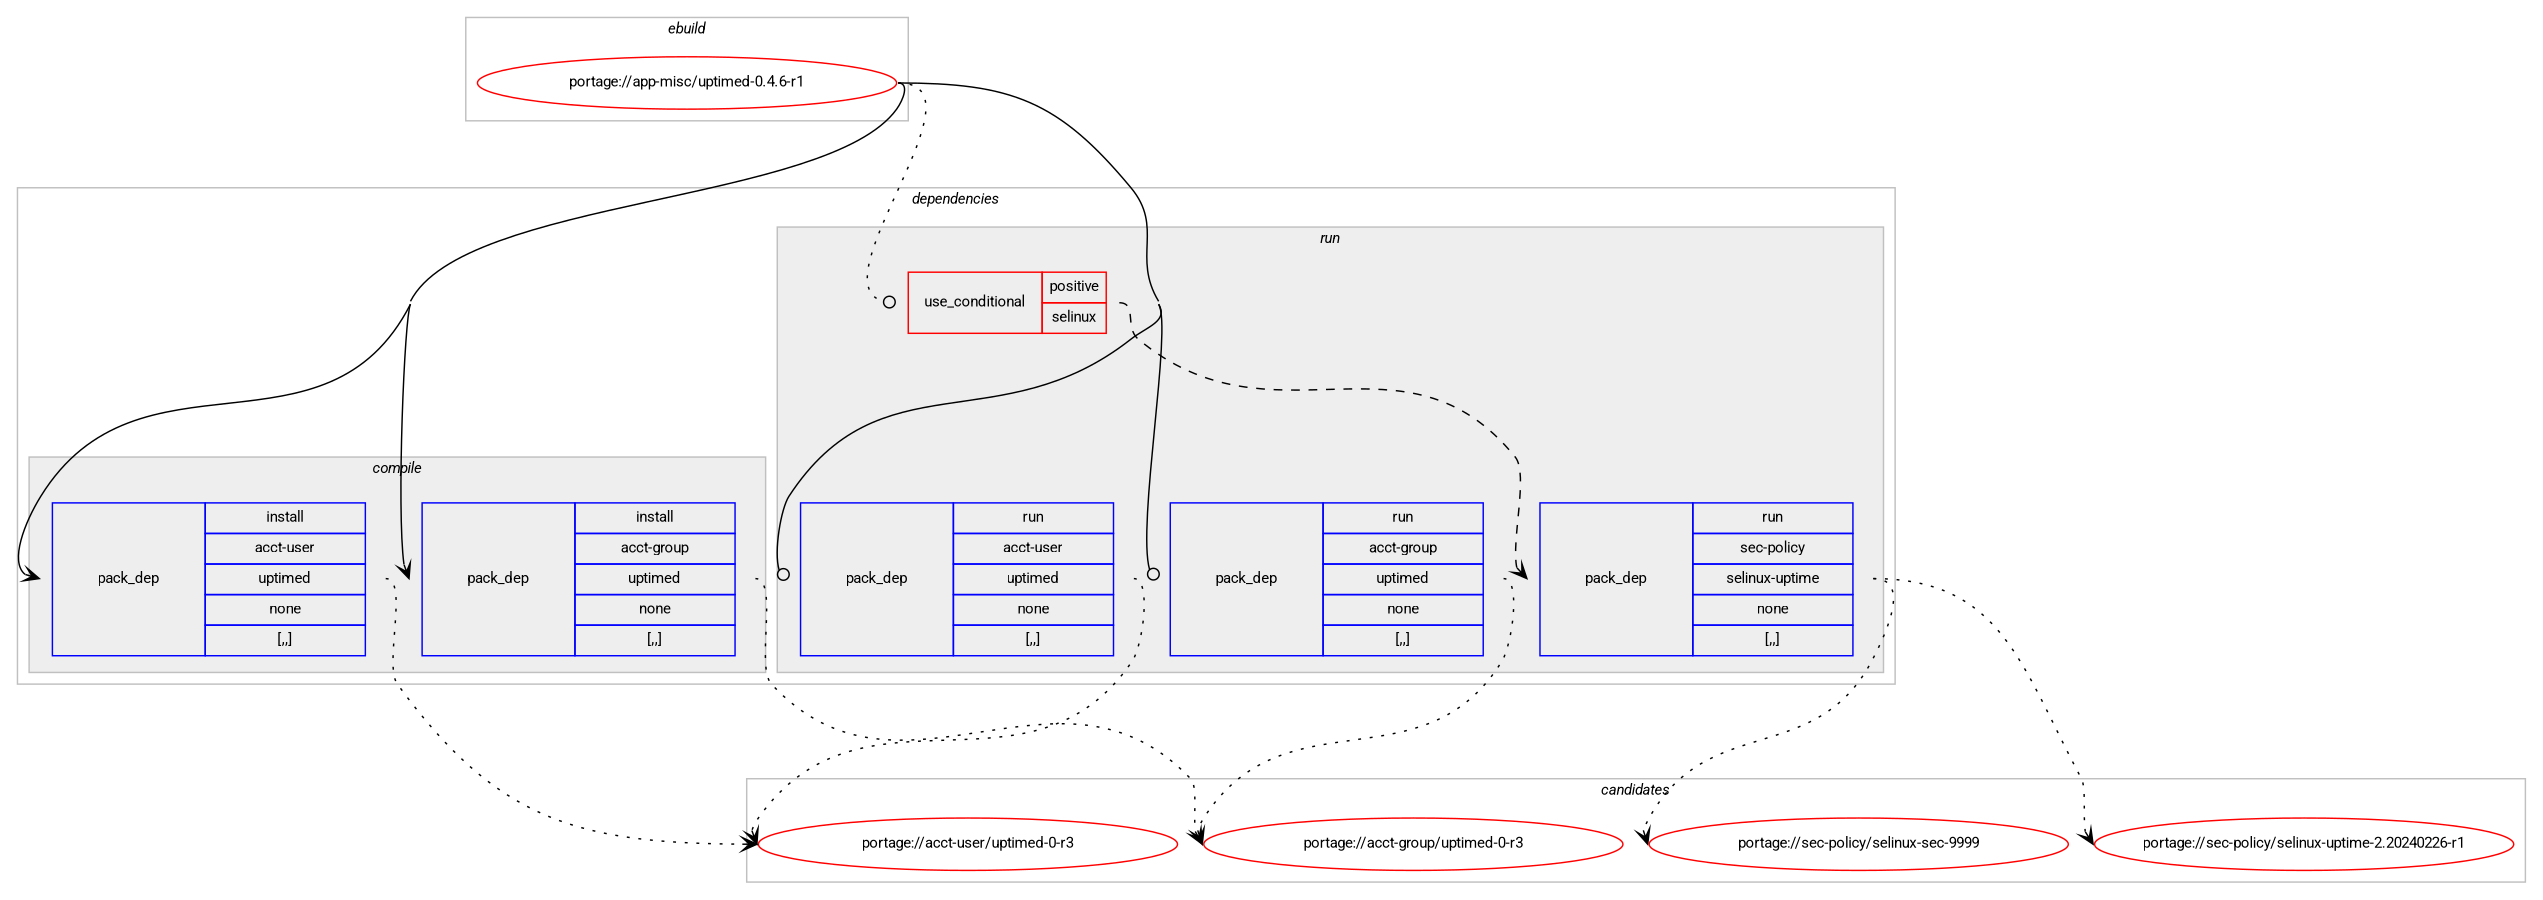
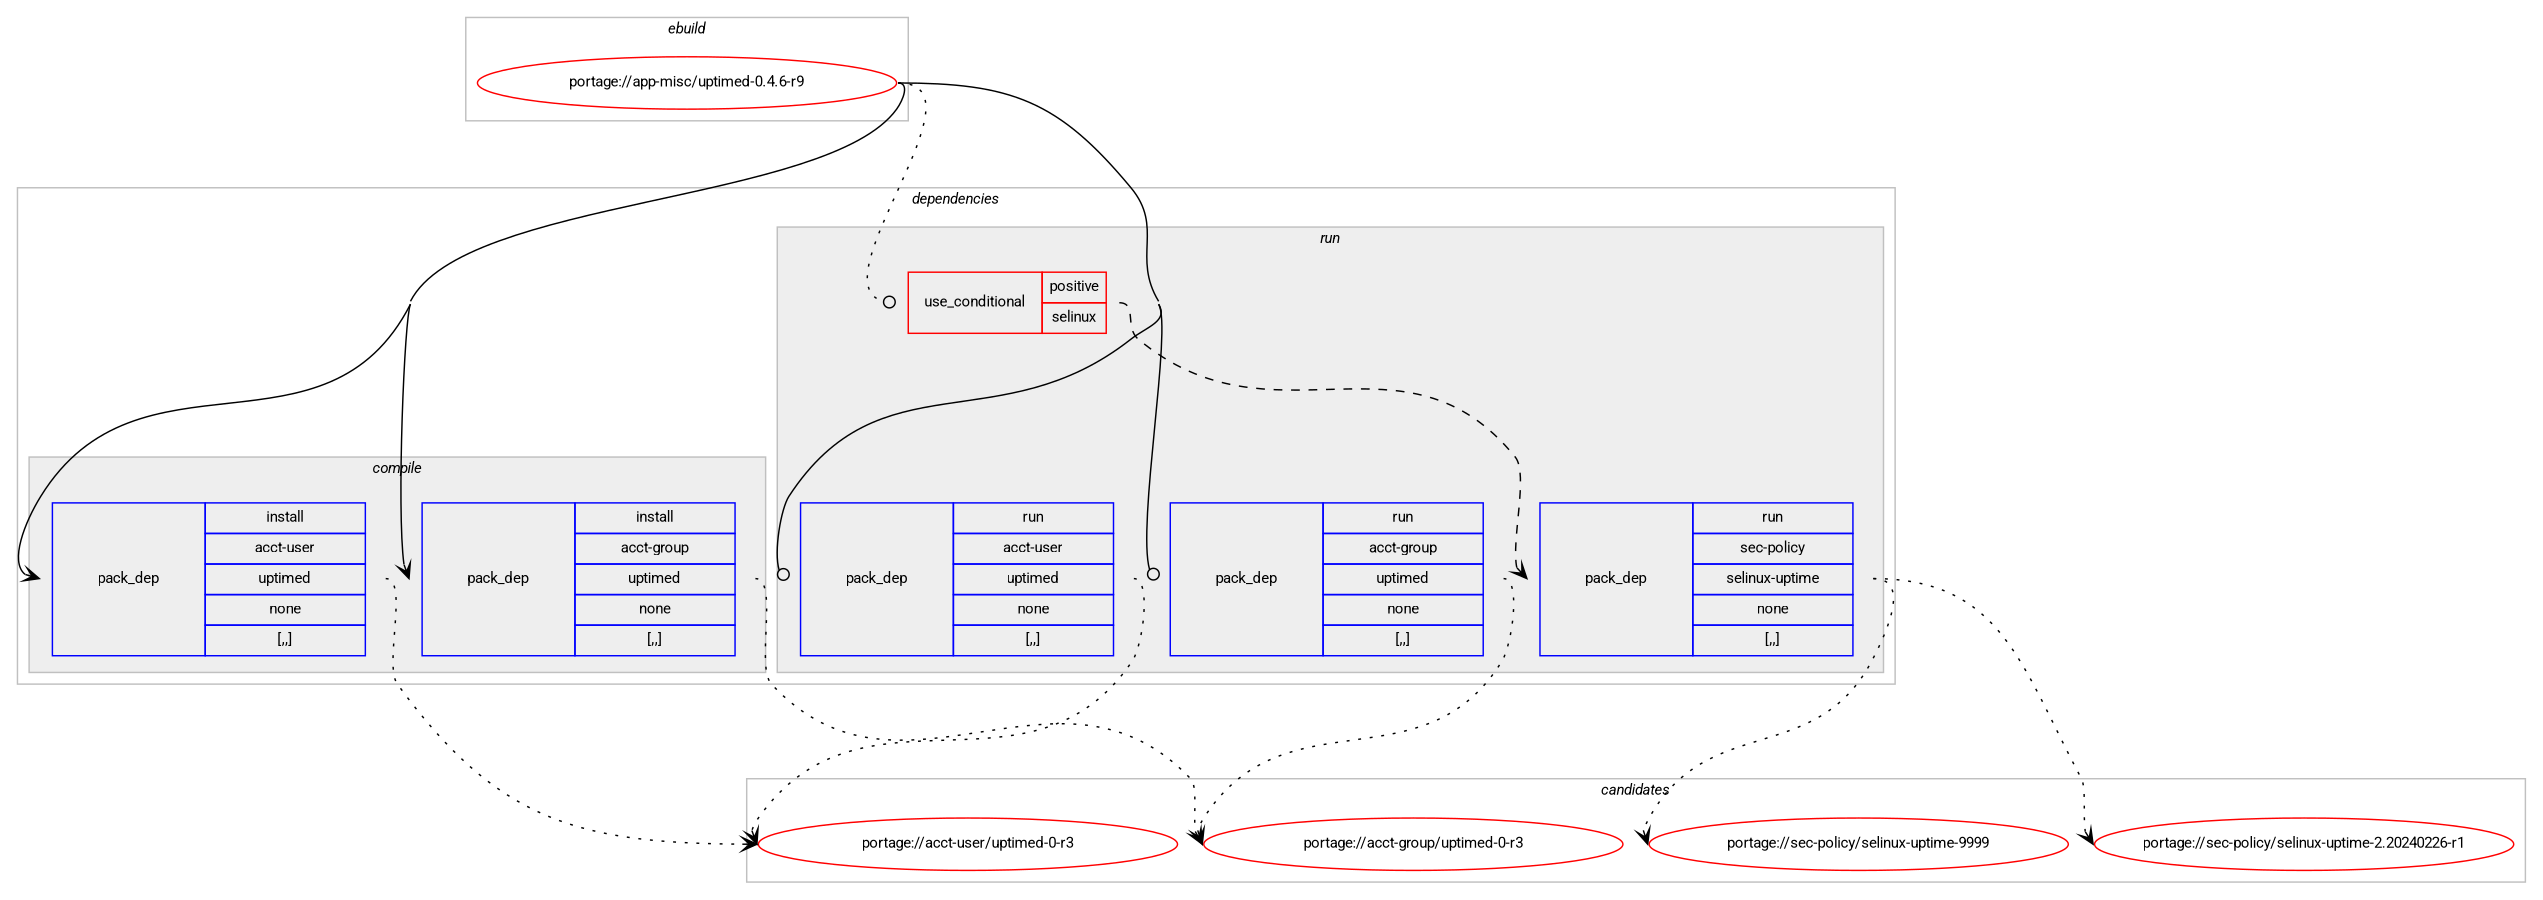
node "portage://app-misc/uptimed-0.4.6-r1": label "portage://app-misc/uptimed-0.4.6-r1" -> "portage://app-misc/uptimed-0.4.6-r9"
node "portage://sec-policy/selinux-sec-9999": label "portage://sec-policy/selinux-sec-9999" -> "portage://sec-policy/selinux-uptime-9999"
